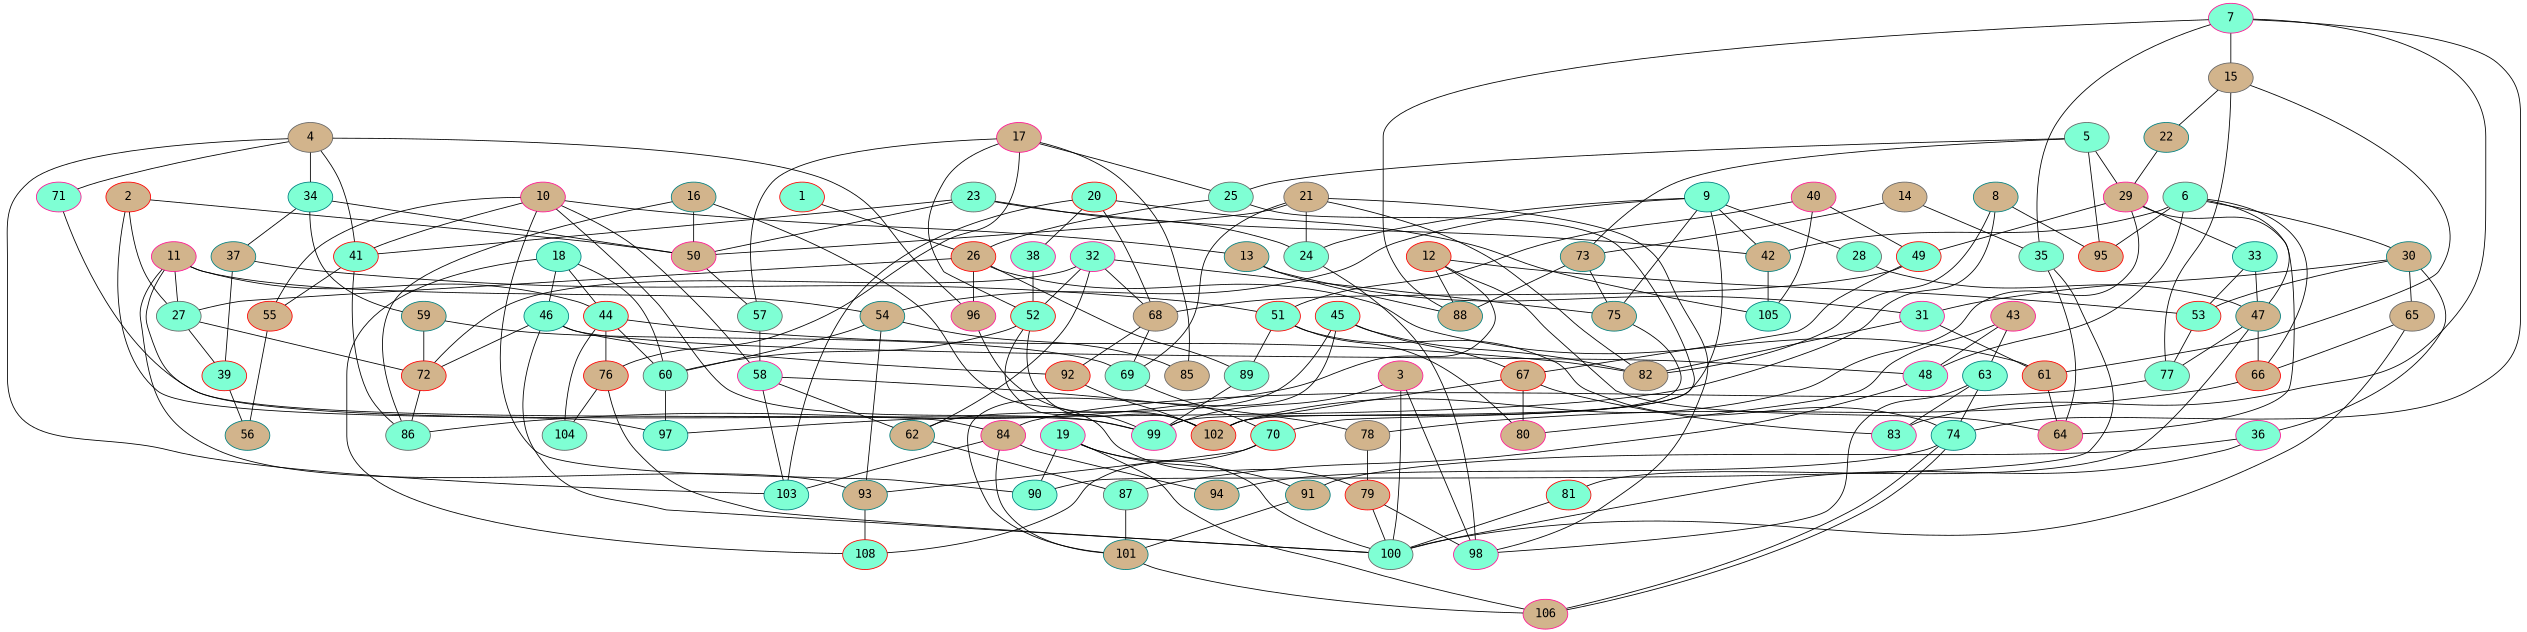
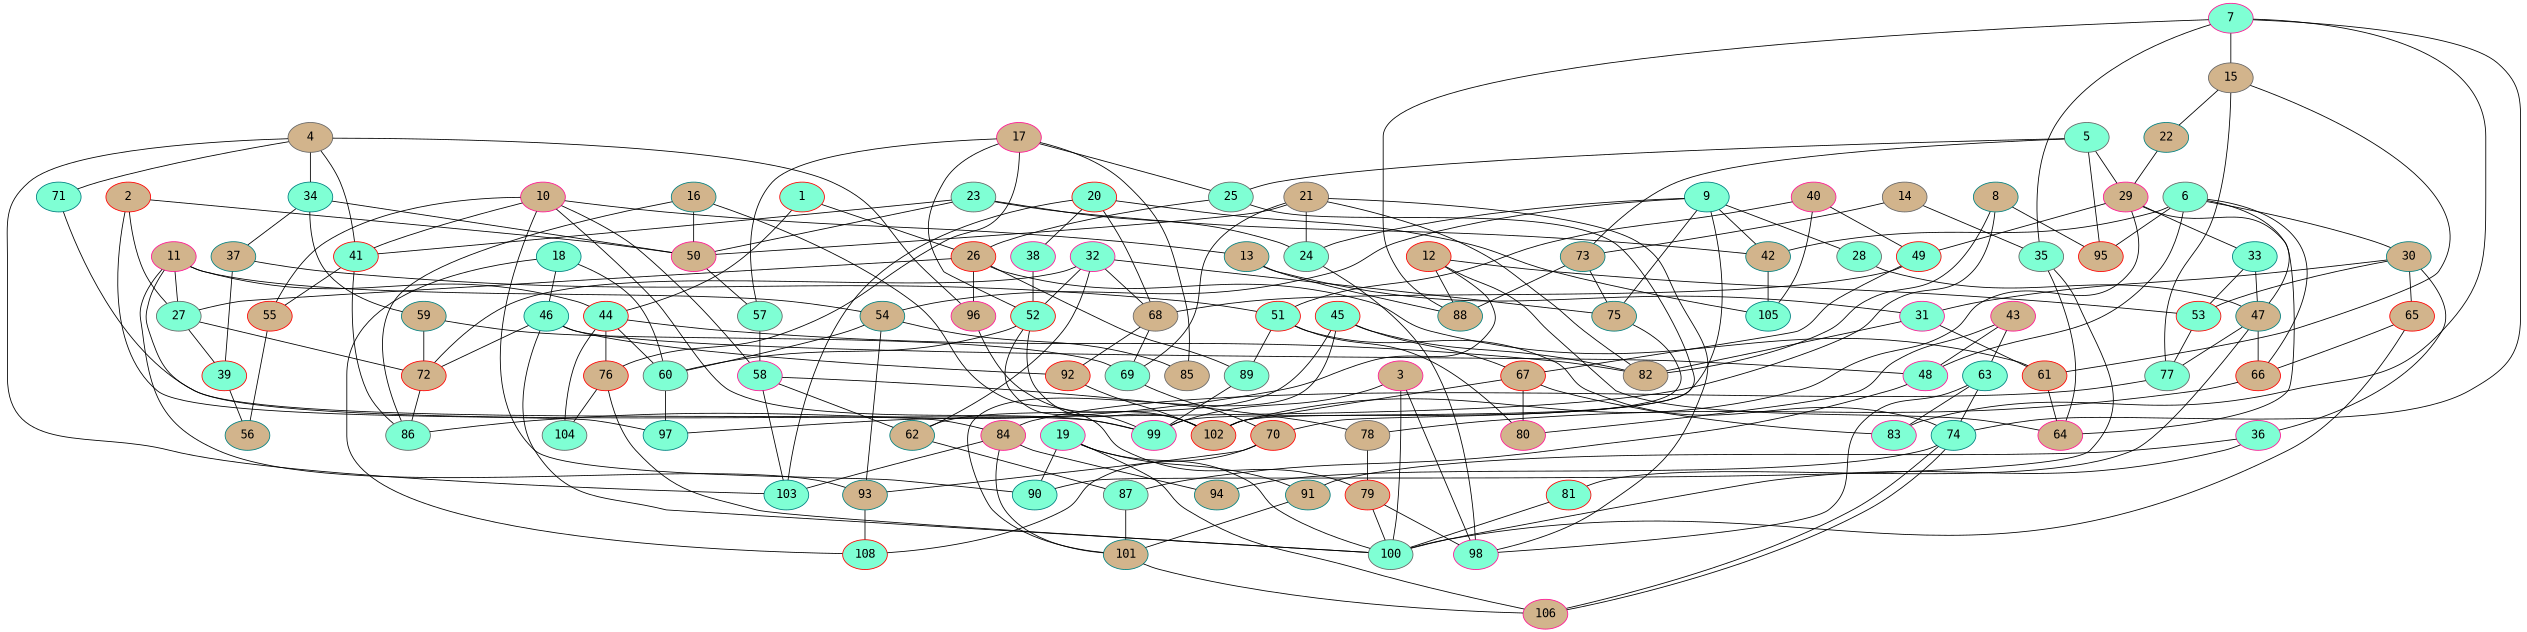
node "71": color deeppink -> teal
edge "18" -- "44": now "1" -- "44"
node "65": color gray40 -> red
node "70": fillcolor aquamarine -> tan
